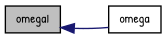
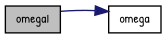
edge "omega" -> "omegaI": reversed
